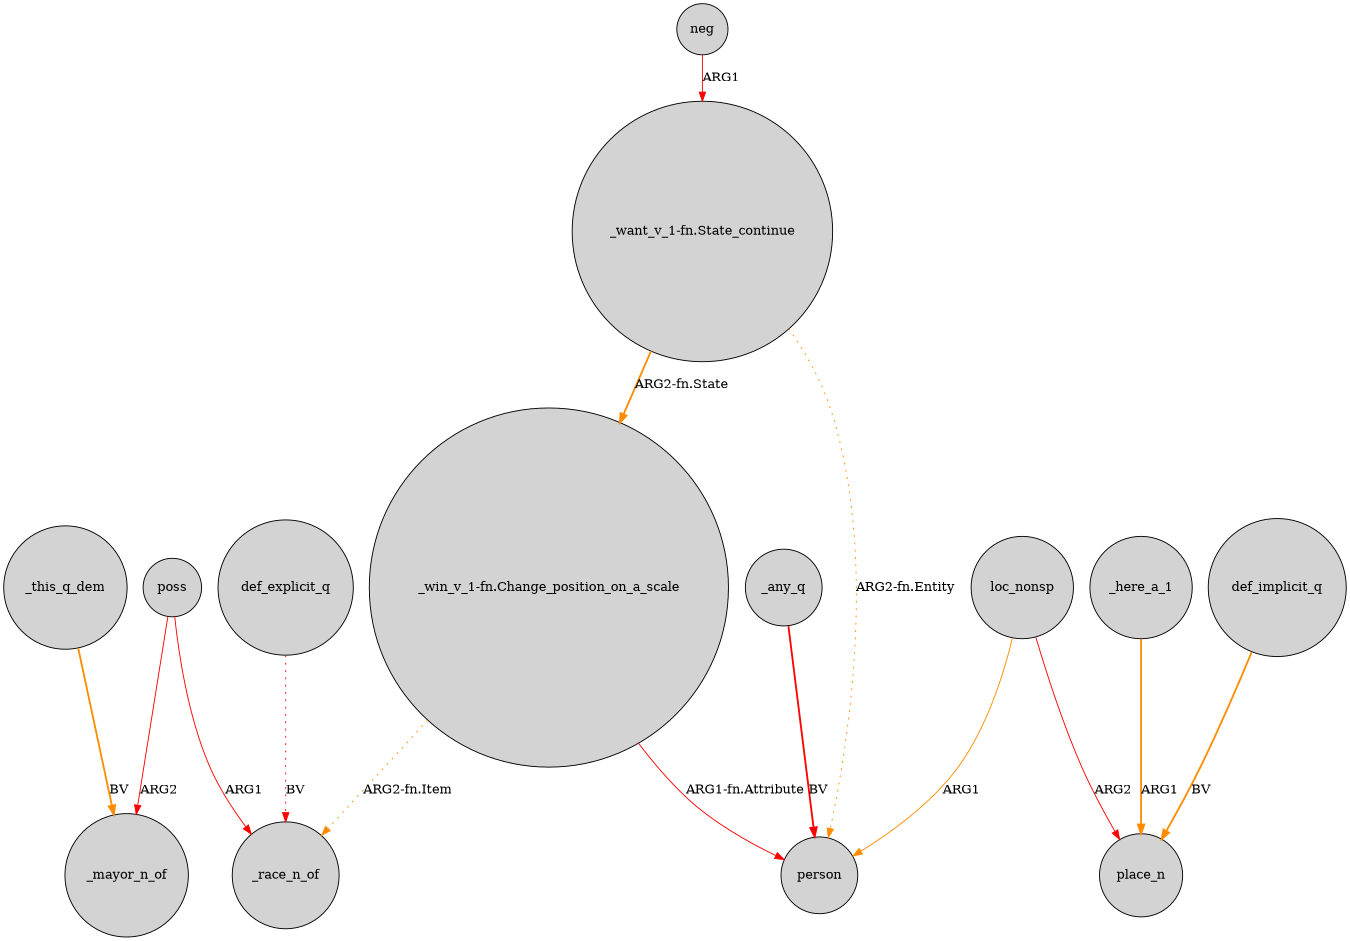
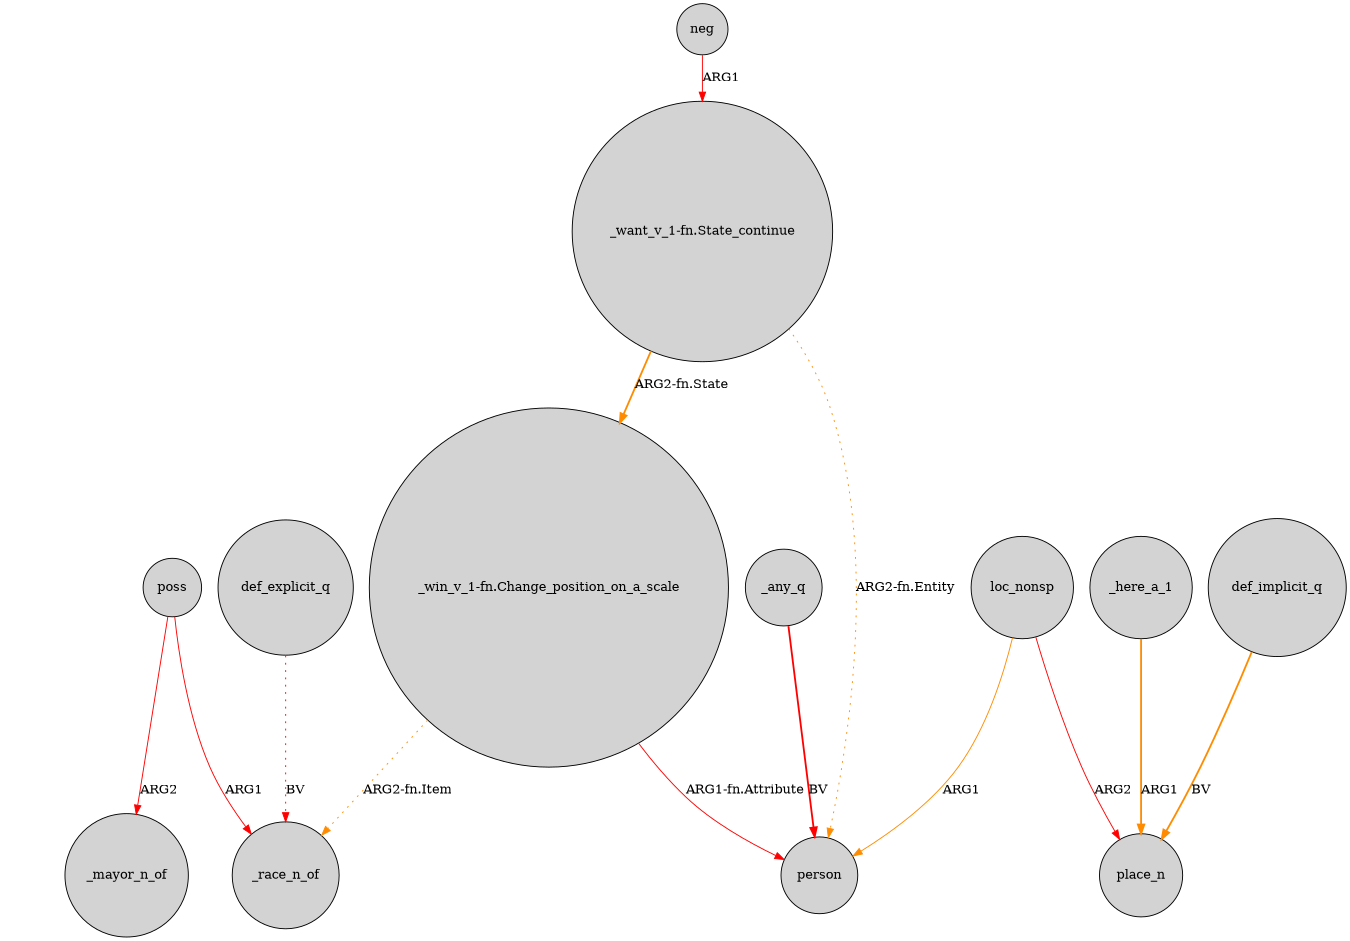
node "_this_q_dem": removed
